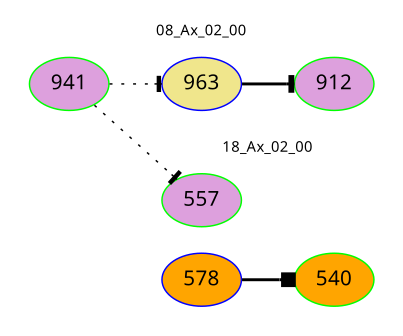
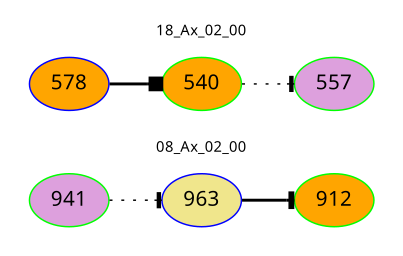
node "912": fillcolor plum -> orange
edge "941" -> "557": now "540" -> "557"
